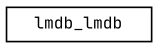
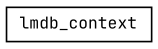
node "lmdb_lmdb": label "lmdb_lmdb" -> "lmdb_context"
